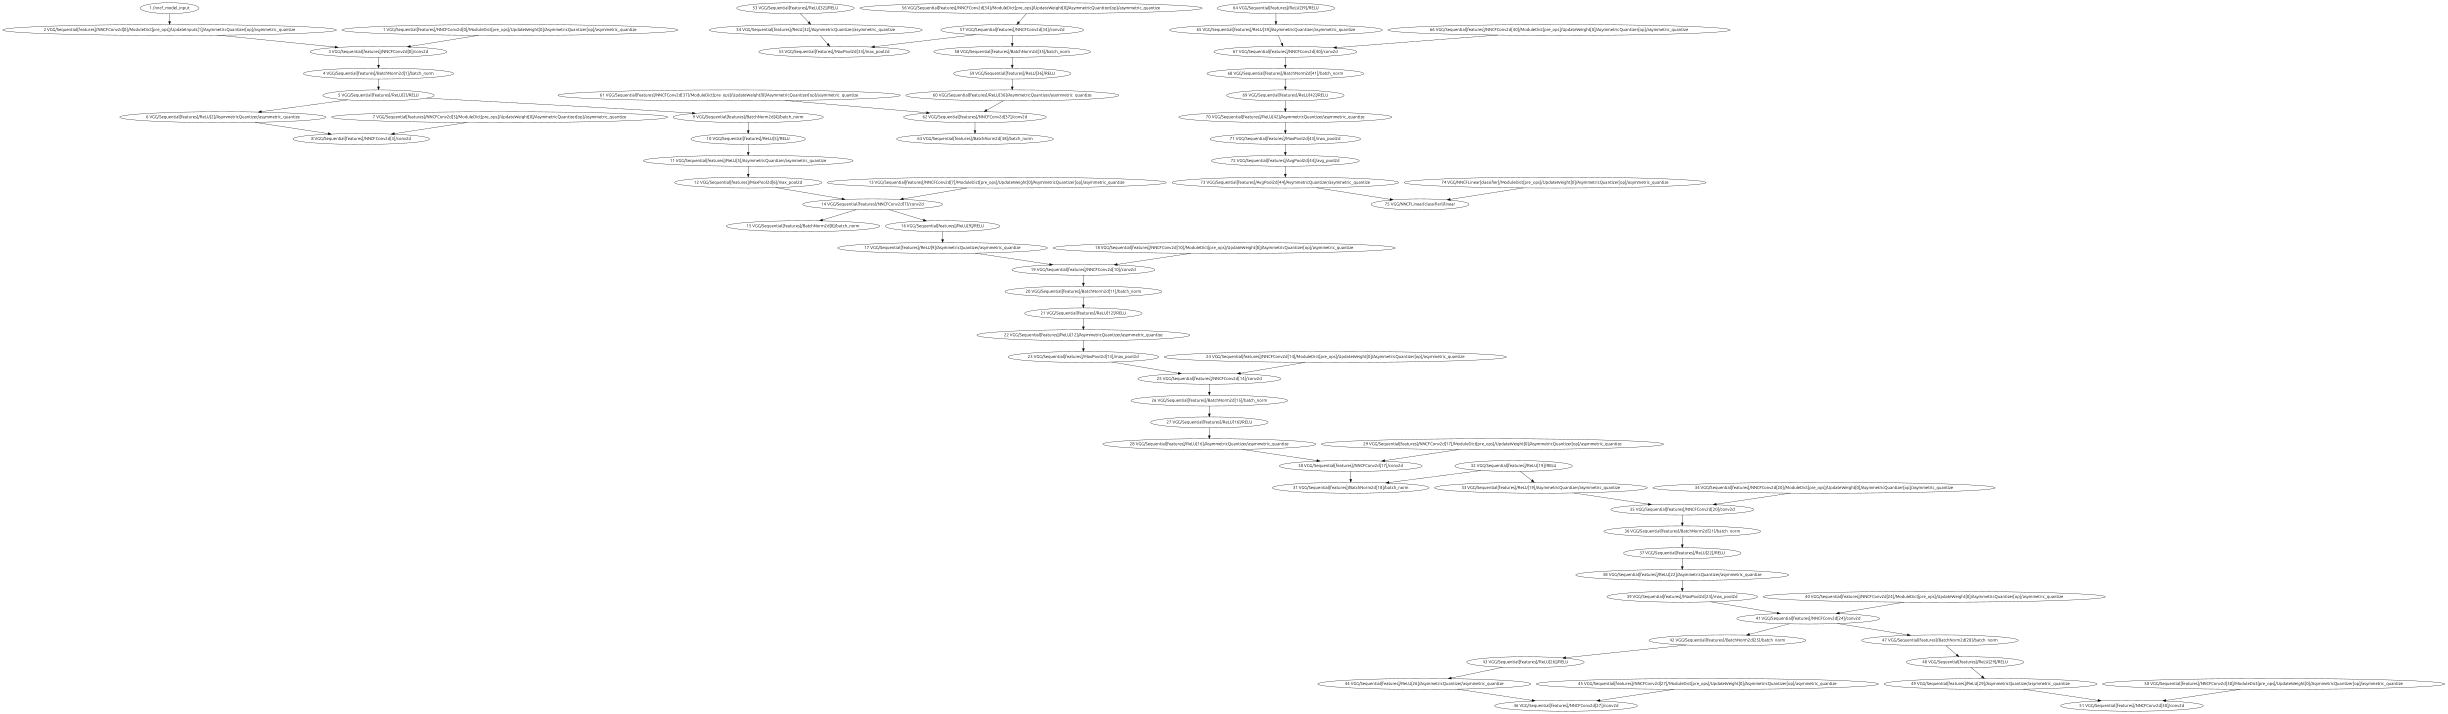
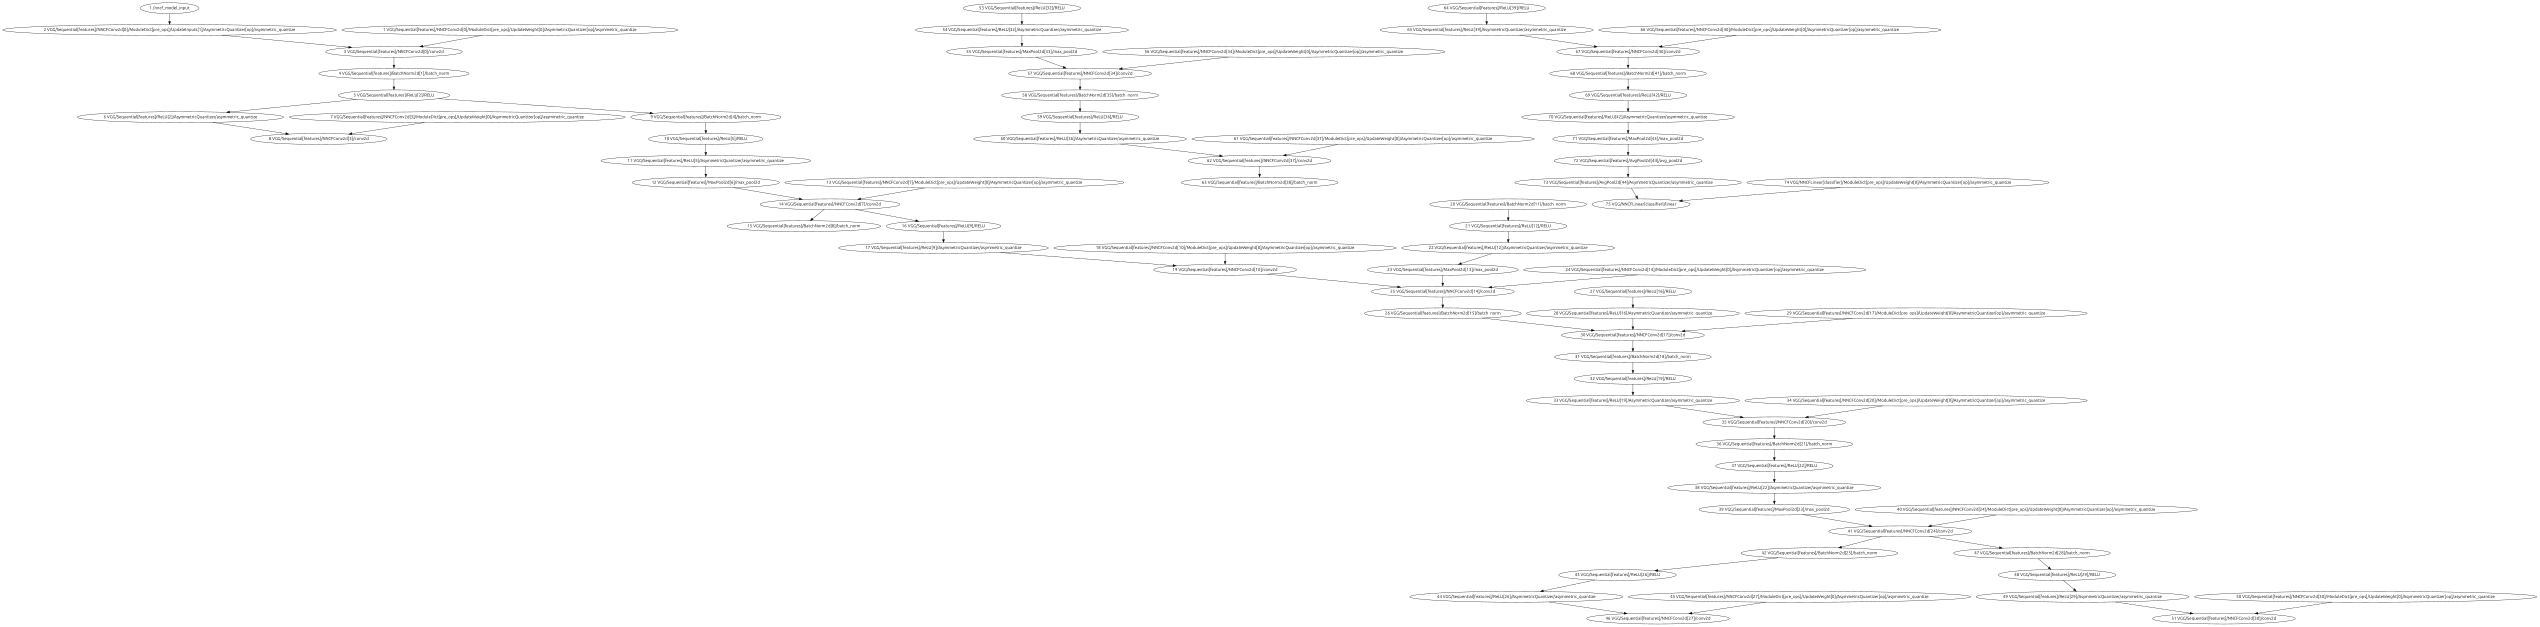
edge "57 VGG/Sequential[features]/NNCFConv2d[34]/conv2d" -> "55 VGG/Sequential[features]/MaxPool2d[33]/max_pool2d": reversed
edge "19 VGG/Sequential[features]/NNCFConv2d[10]/conv2d" -> "20 VGG/Sequential[features]/BatchNorm2d[11]/batch_norm": now "19 VGG/Sequential[features]/NNCFConv2d[10]/conv2d" -> "25 VGG/Sequential[features]/NNCFConv2d[14]/conv2d"
edge "26 VGG/Sequential[features]/BatchNorm2d[15]/batch_norm" -> "27 VGG/Sequential[features]/ReLU[16]/RELU": now "26 VGG/Sequential[features]/BatchNorm2d[15]/batch_norm" -> "30 VGG/Sequential[features]/NNCFConv2d[17]/conv2d"
edge "32 VGG/Sequential[features]/ReLU[19]/RELU" -> "31 VGG/Sequential[features]/BatchNorm2d[18]/batch_norm": reversed
